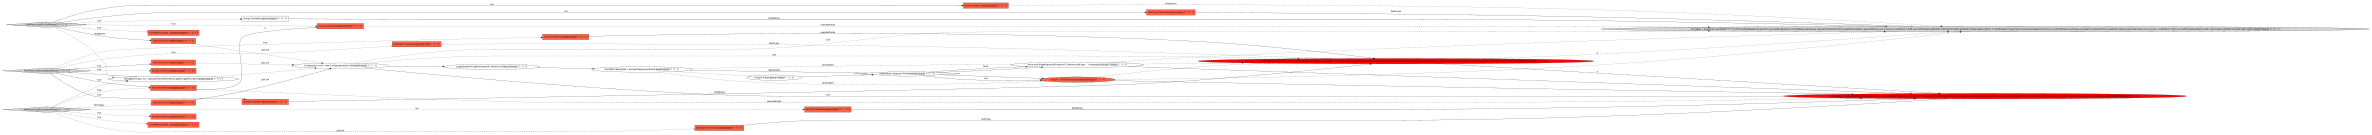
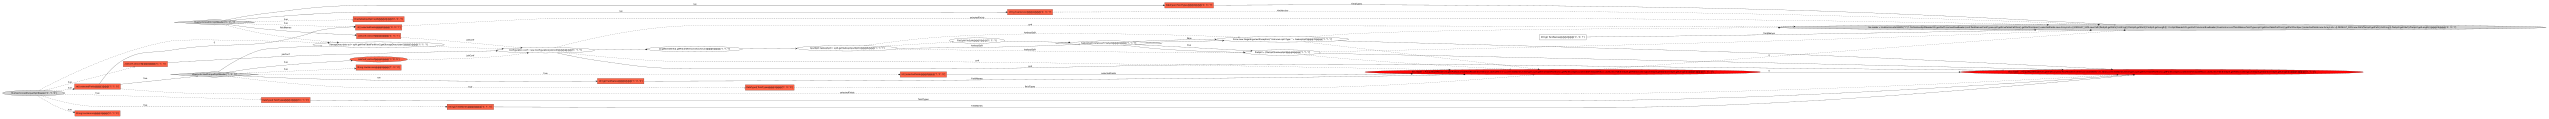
edge "HiveVectorizedOrcSplitReader['0', '0', '1']" -> "String(( fieldNames@@@2@@@['0', '0', '1']": removed, label "true"
node "JobConf jobConf@@@2@@@['1', '0', '0']": shape box -> ellipse
node "fileSplit = (FileSplit)hadoopSplit@@@9@@@['1', '1', '1']": fillcolor tomato -> white
edge "HiveVectorizedParquetSplitReader['1', '0', '0']" -> "int(( selectedFields@@@2@@@['1', '1', '0']": reversed
edge "HiveVectorizedParquetSplitReader['0', '1', '0']" -> "JobConf jobConf@@@2@@@['0', '1', '0']": label "fieldTypes" -> "true"
node "HiveVectorizedParquetSplitReader['0', '1', '0']": shape diamond -> ellipse
node "HiveTableInputSplit split@@@2@@@['0', '1', '0']": removed
edge "HiveVectorizedParquetSplitReader['0', '1', '0']" -> "DataType(( fieldTypes@@@2@@@['0', '1', '0']": label "jobConf" -> "true"
